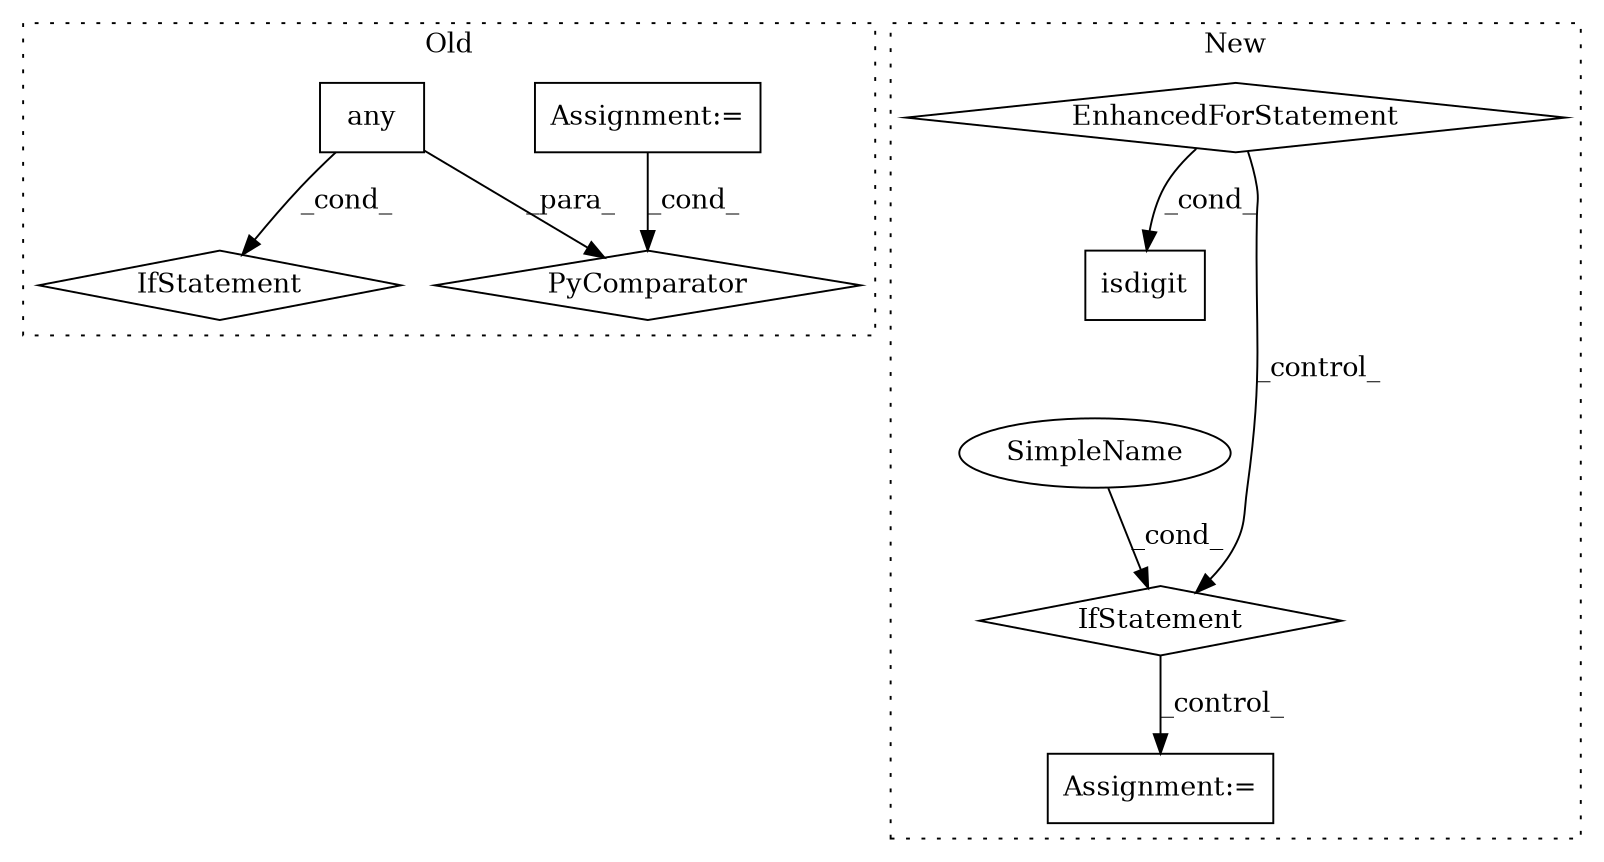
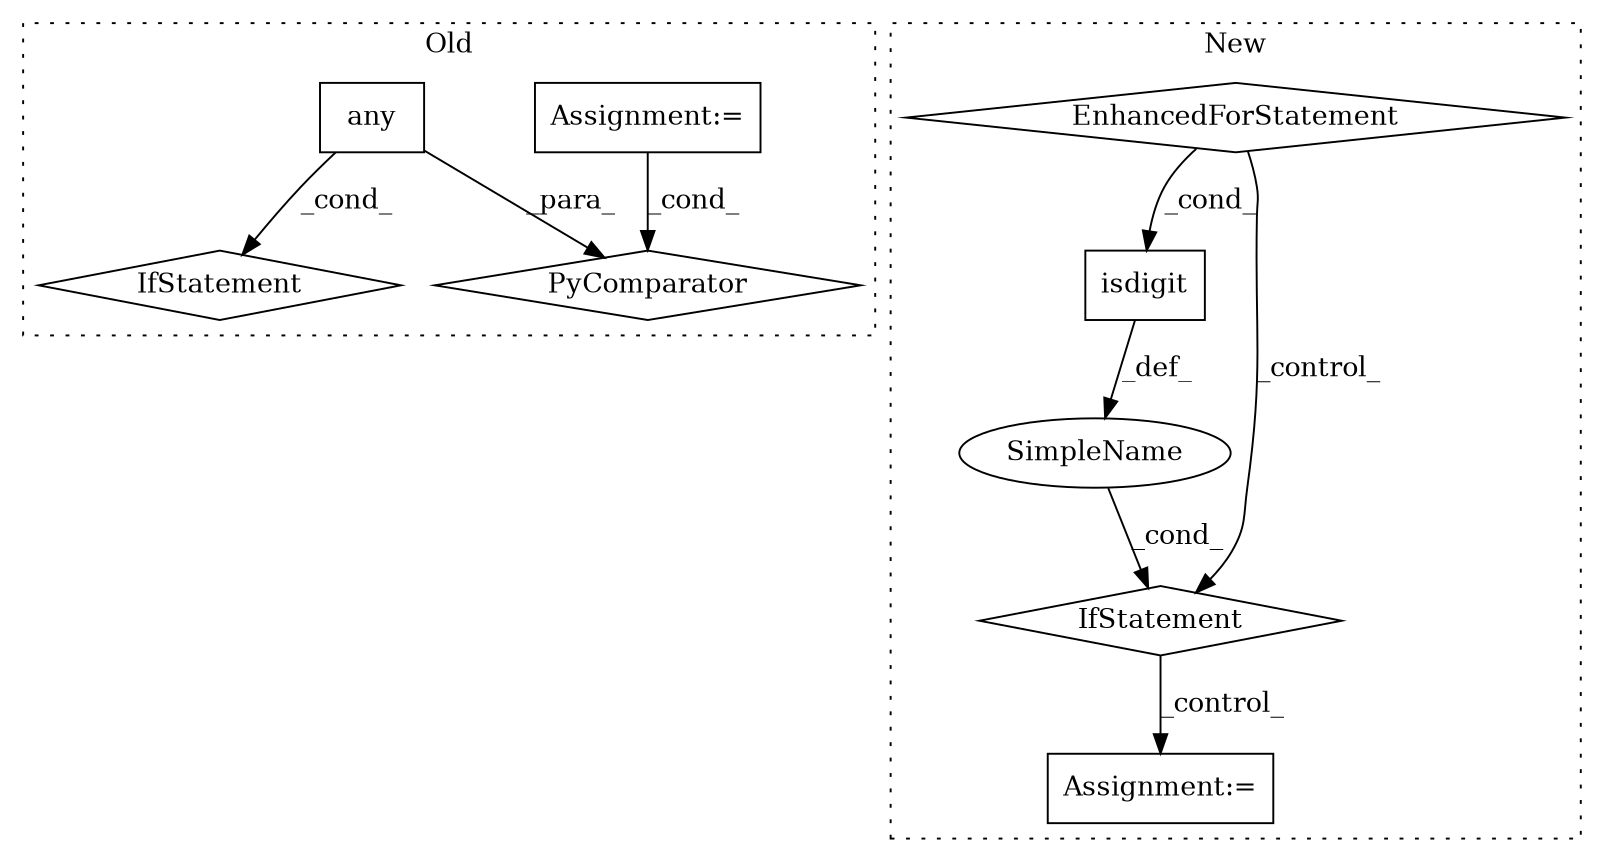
edge "isdigit" -> "SimpleName": added, label "_def_"
